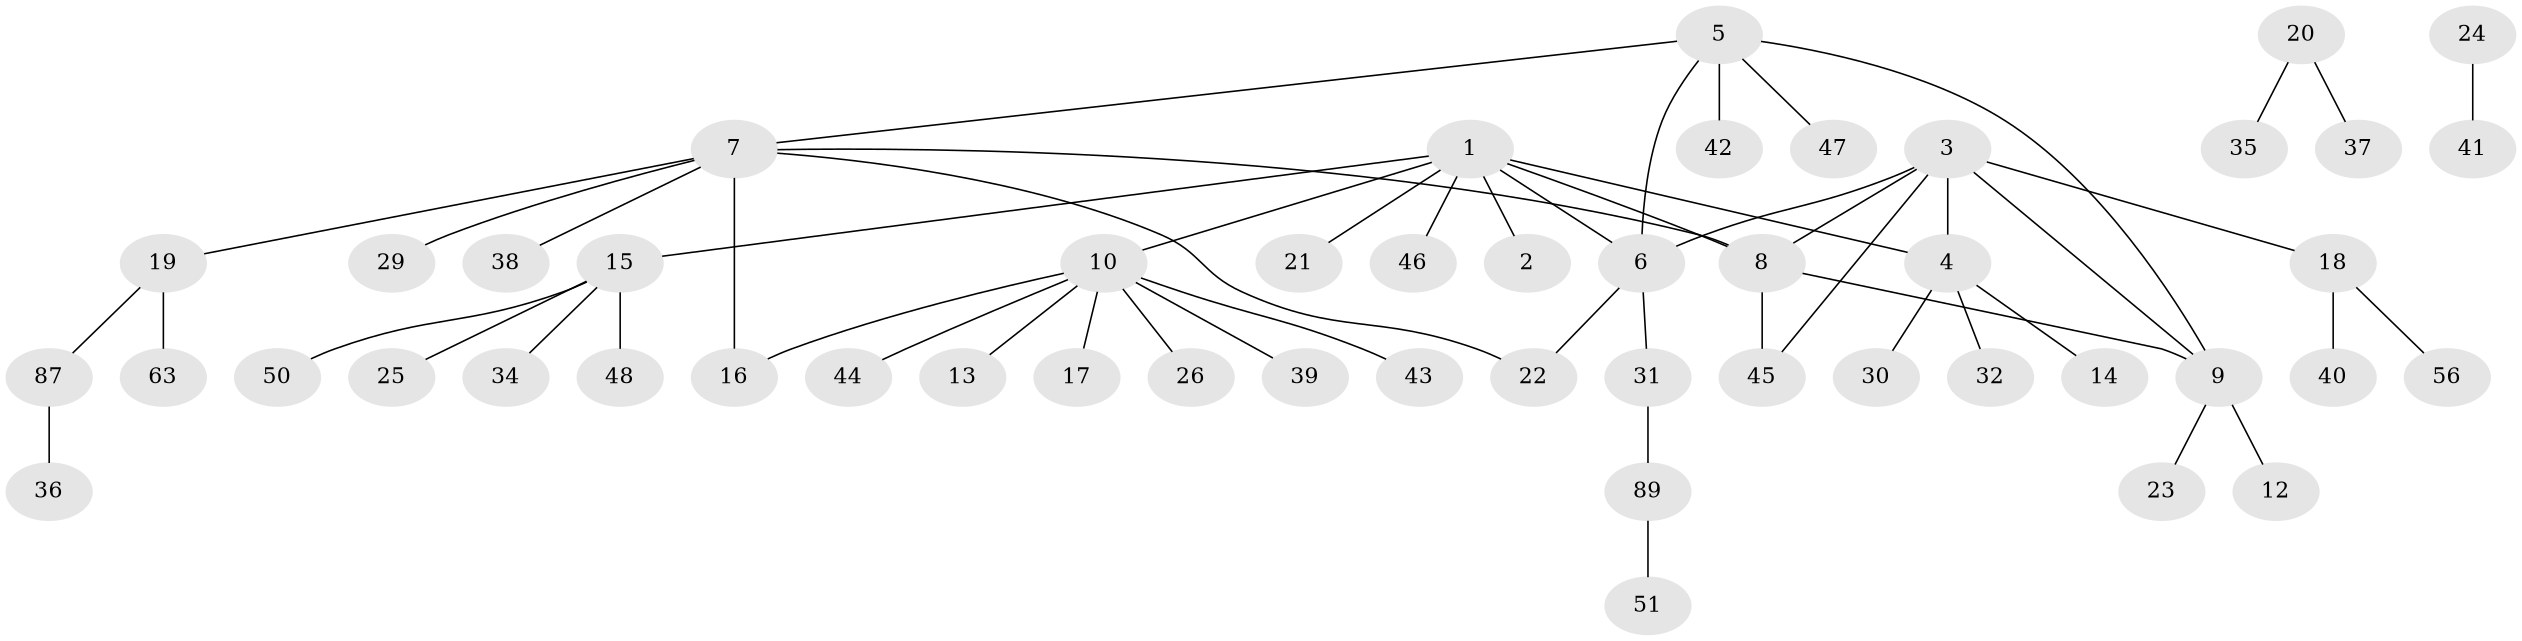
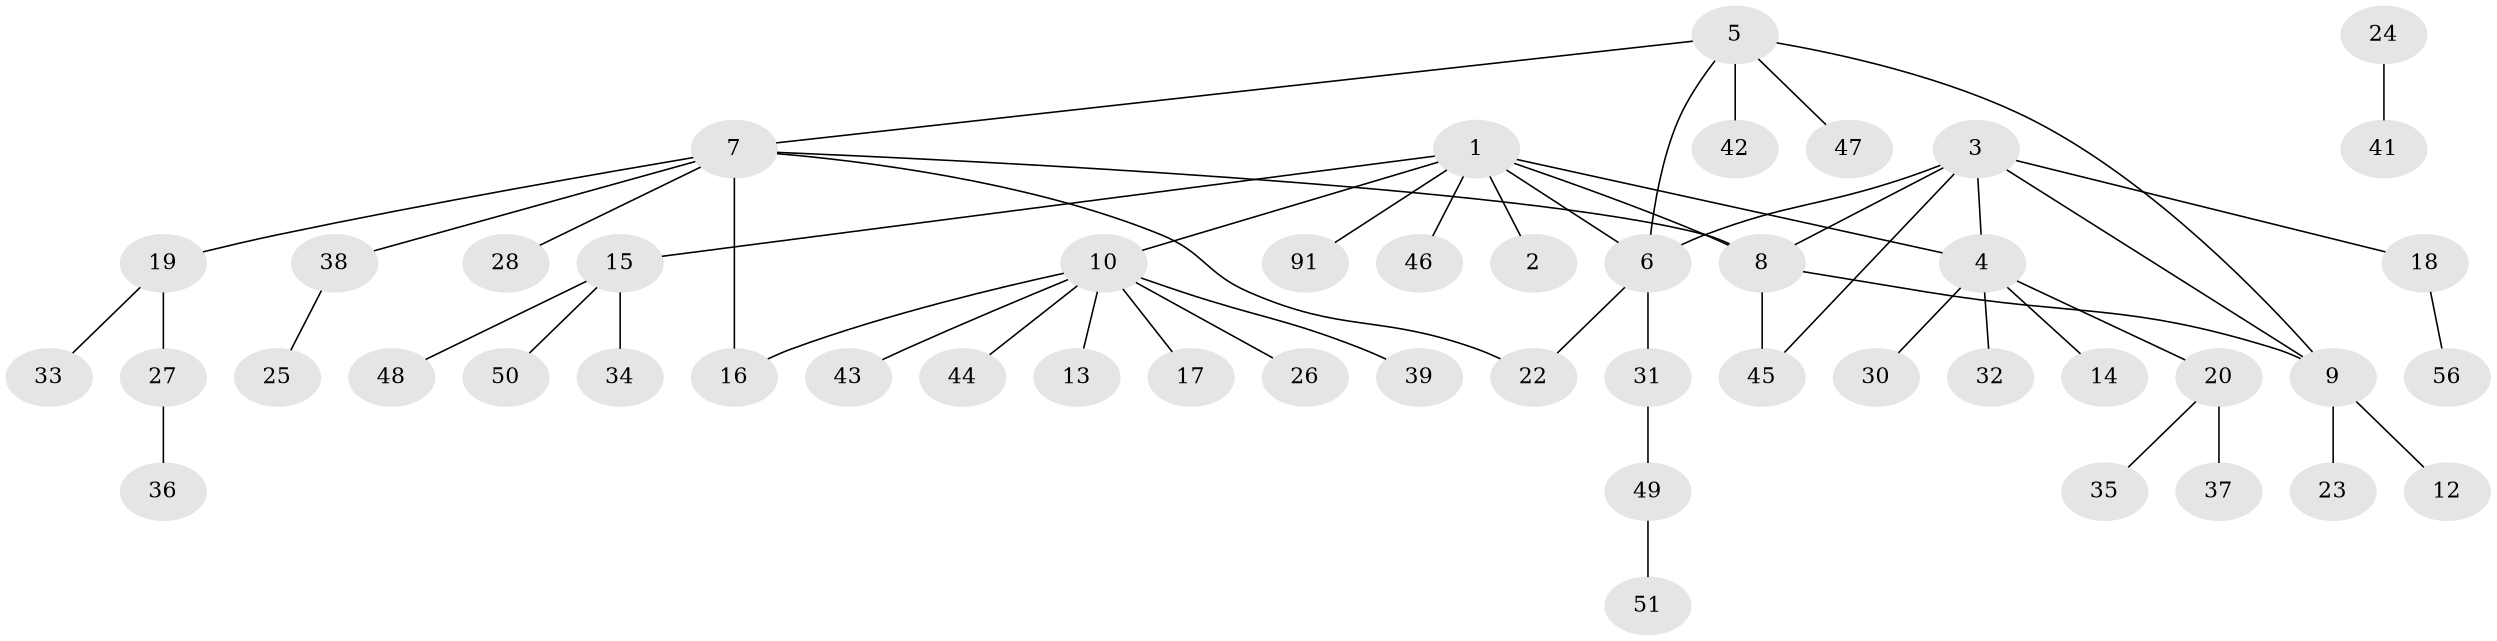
node "29": label "29" -> "28"
node "21": label "21" -> "91"
edge "15" -- "25": now "38" -- "25"
edge "4" -- "20": added
node "87": label "87" -> "27"
node "63": label "63" -> "33"
node "40": removed
node "89": label "89" -> "49"
